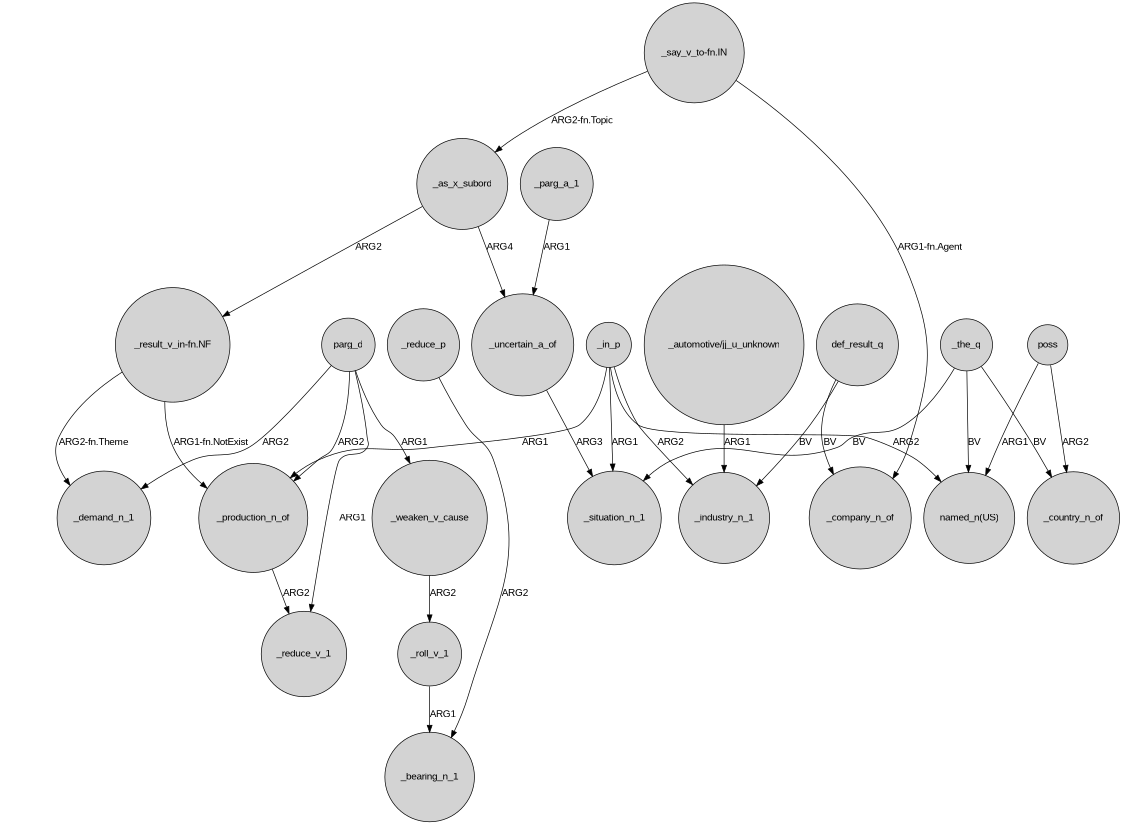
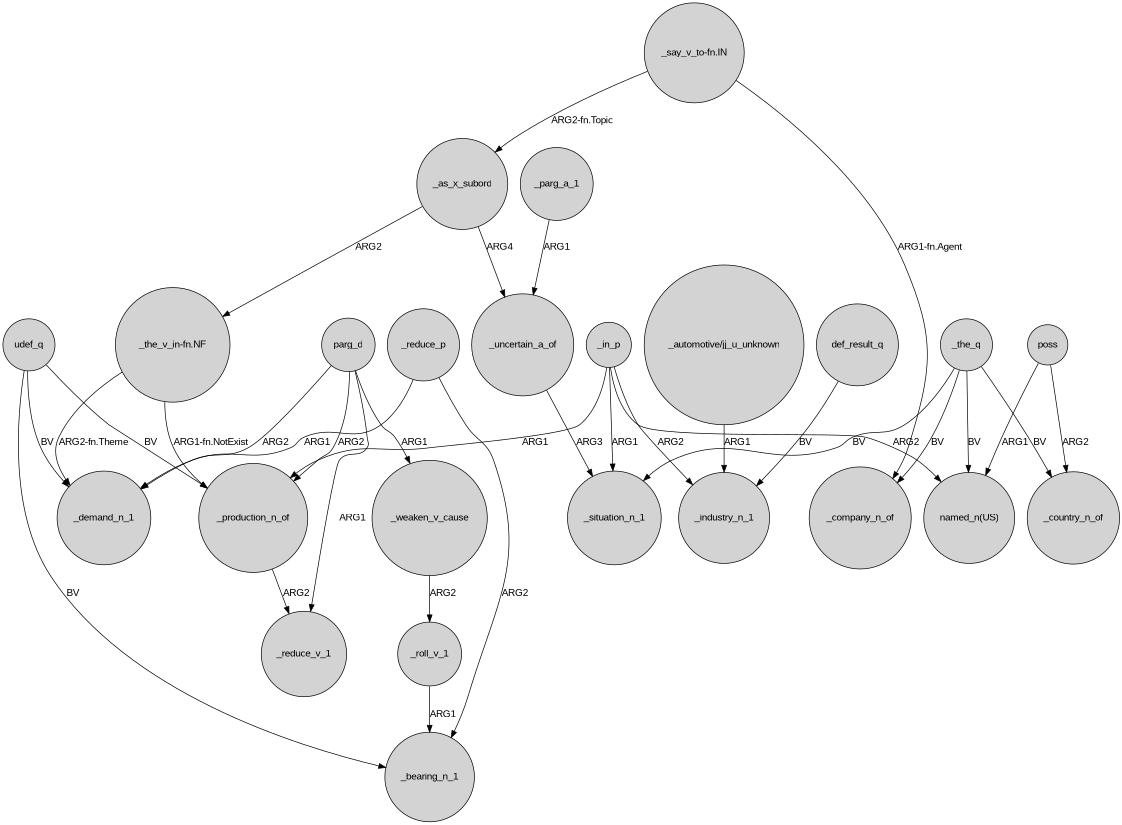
node "udef_q": added
node "_result_v_in-fn.NF": label "_result_v_in-fn.NF" -> "_the_v_in-fn.NF"
edge "def_result_q" -> "_company_n_of": now "_the_q" -> "_company_n_of"
edge "_reduce_p" -> "_demand_n_1": added, label "ARG1"
